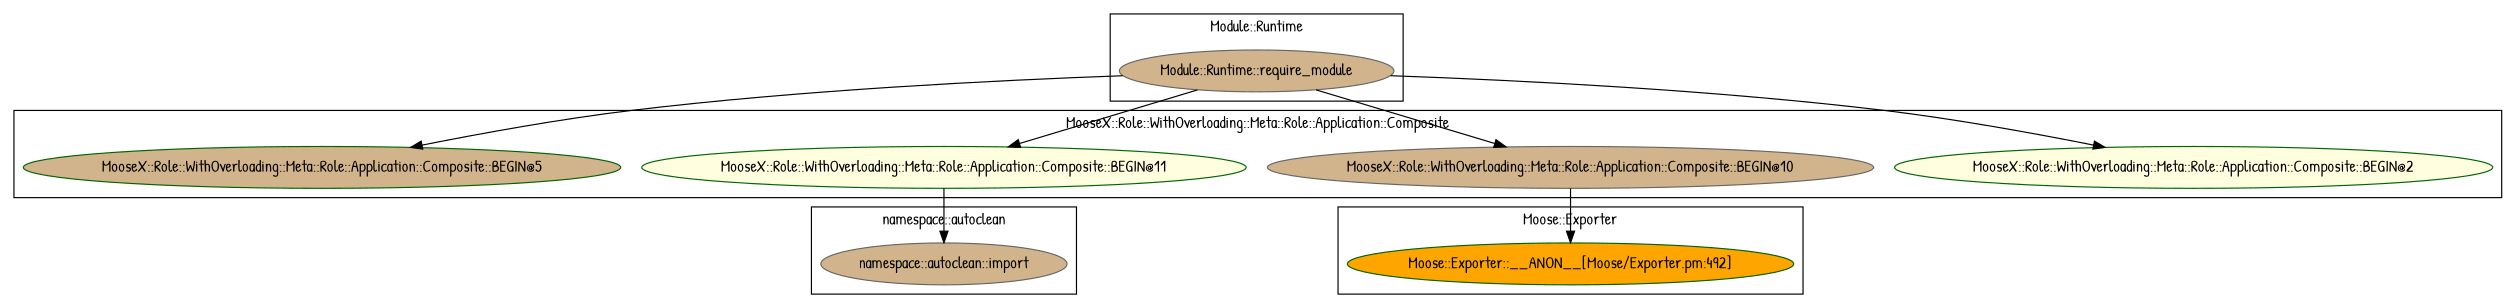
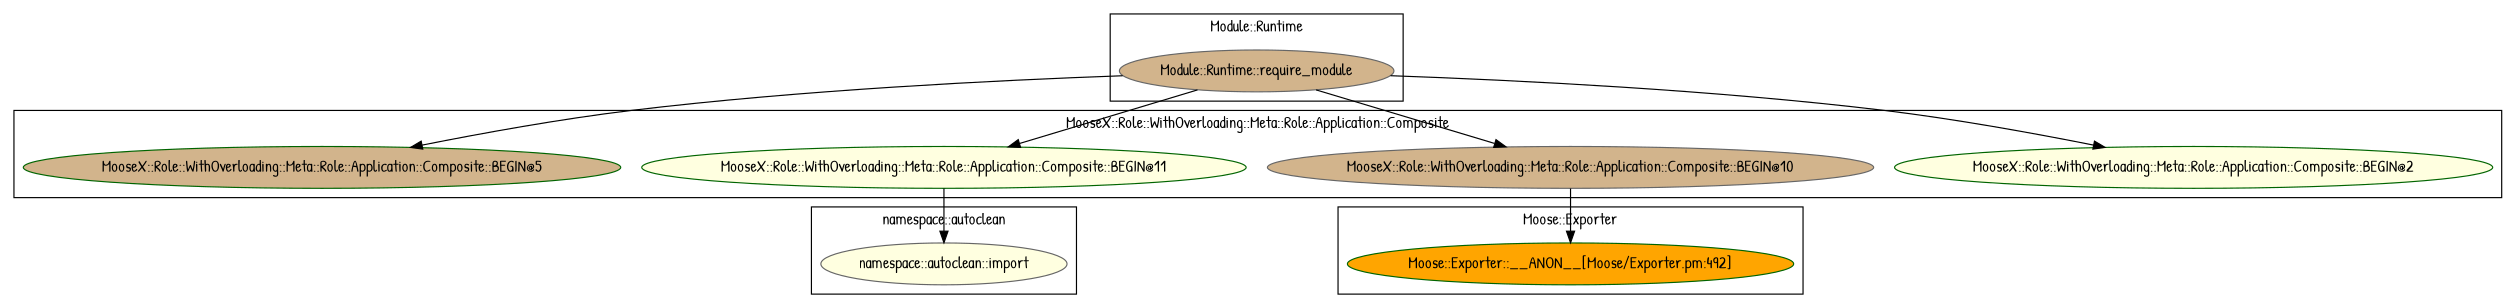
node "namespace::autoclean::import": fillcolor tan -> lightyellow
